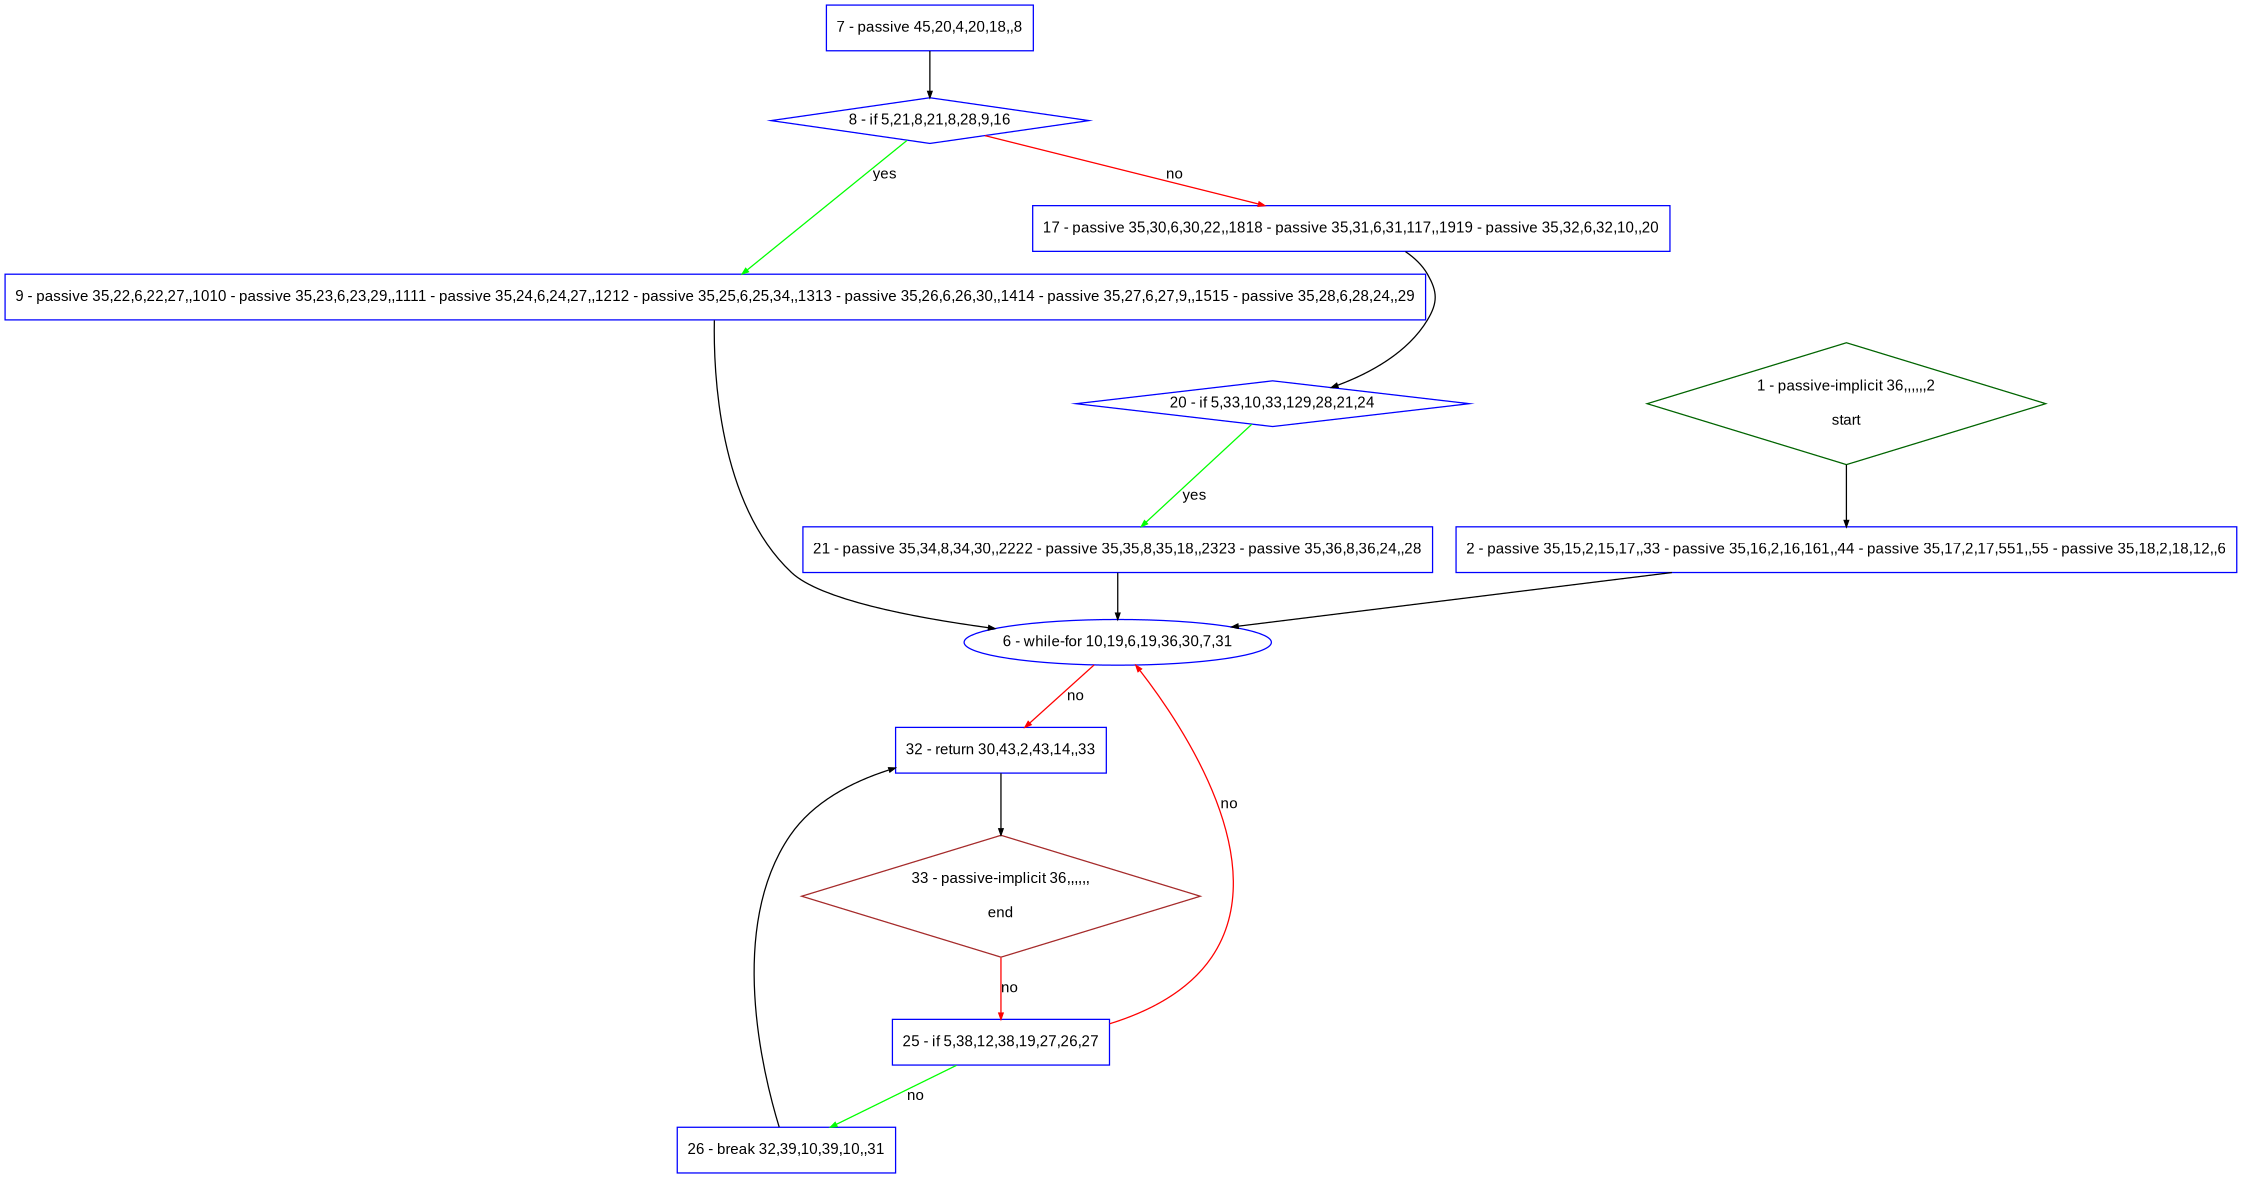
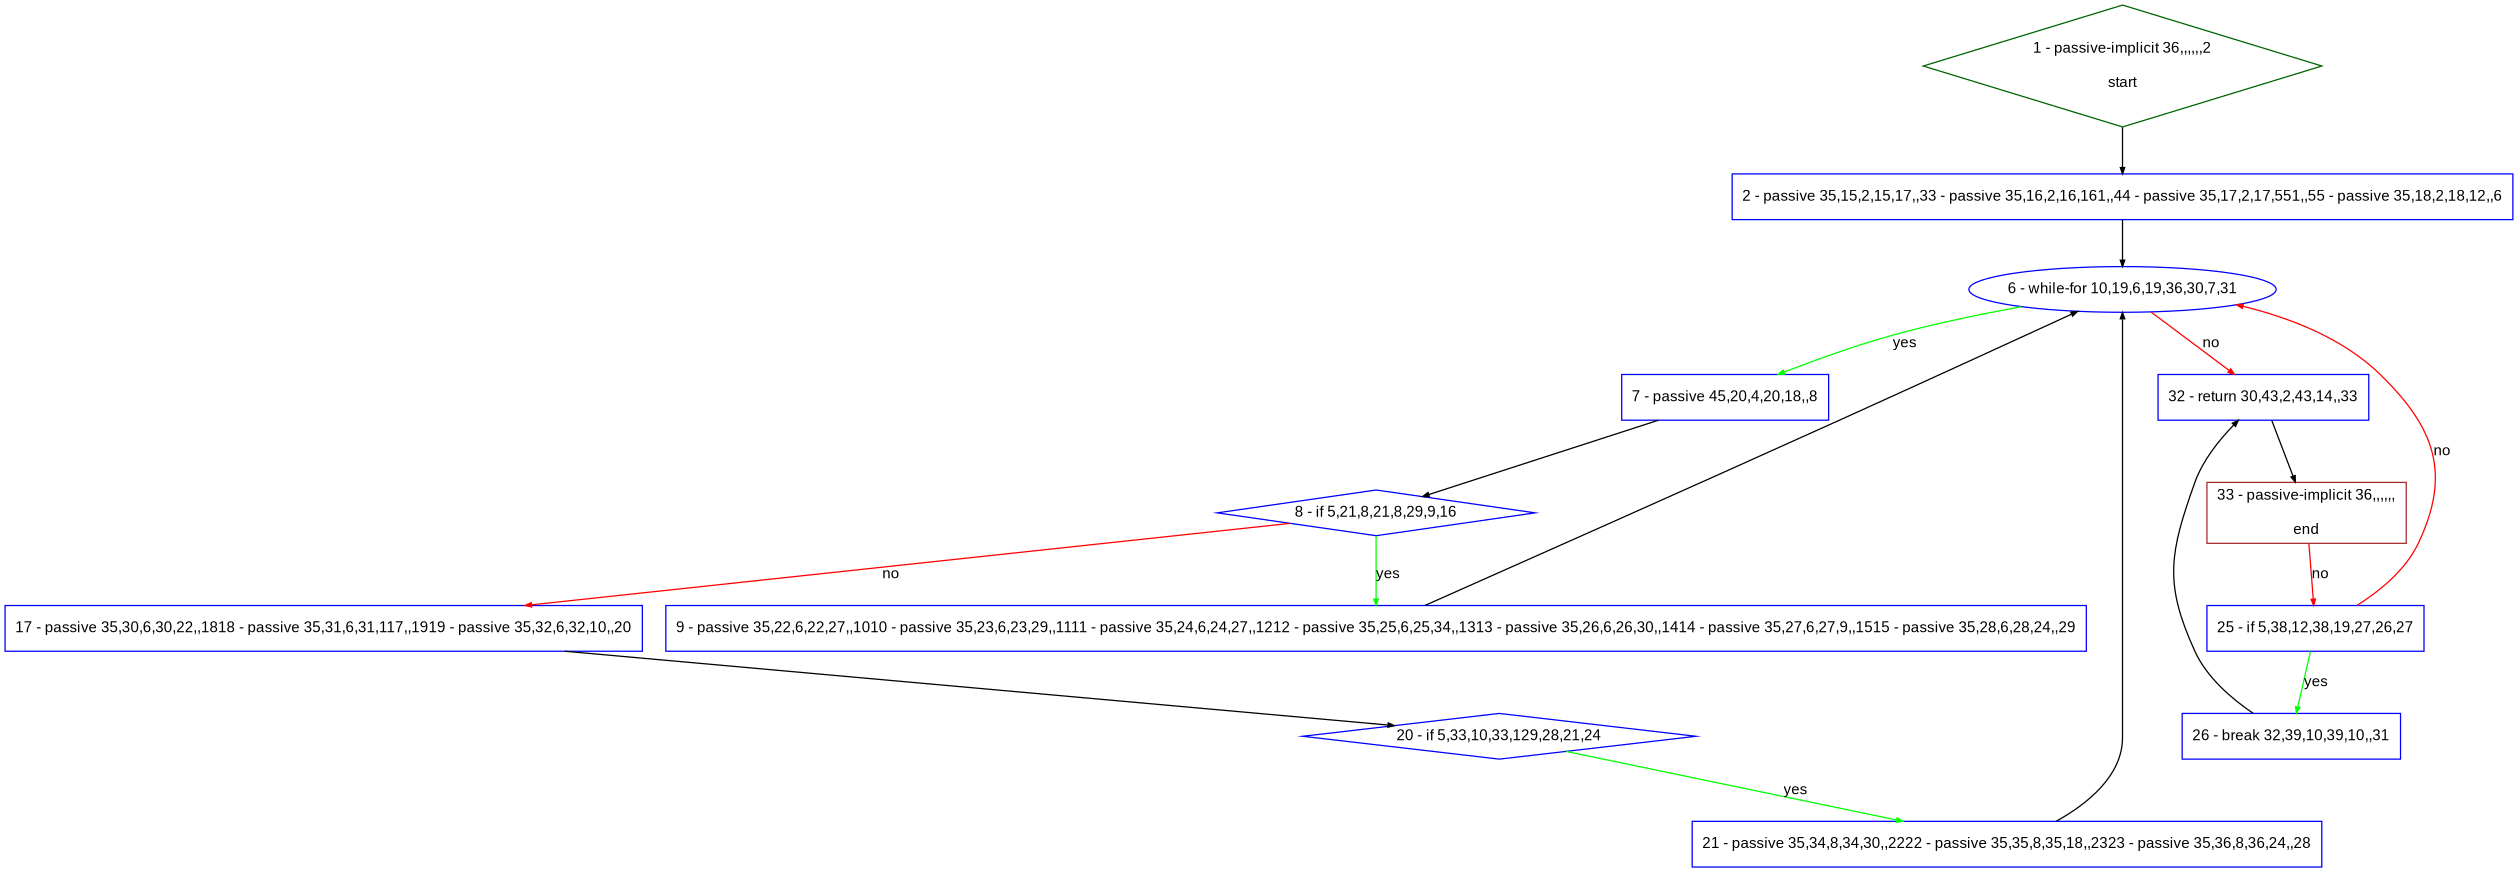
node "8 - if 5,21,8,21,8,28,9,16": label "8 - if 5,21,8,21,8,28,9,16" -> "8 - if 5,21,8,21,8,29,9,16"
edge "6 - while-for 10,19,6,19,36,30,7,31" -> "7 - passive 45,20,4,20,18,,8": added, label "yes"
node "33 - passive-implicit 36,,,,,, end": shape diamond -> box
edge "25 - if 5,38,12,38,19,27,26,27" -> "26 - break 32,39,10,39,10,,31": label "no" -> "yes"
